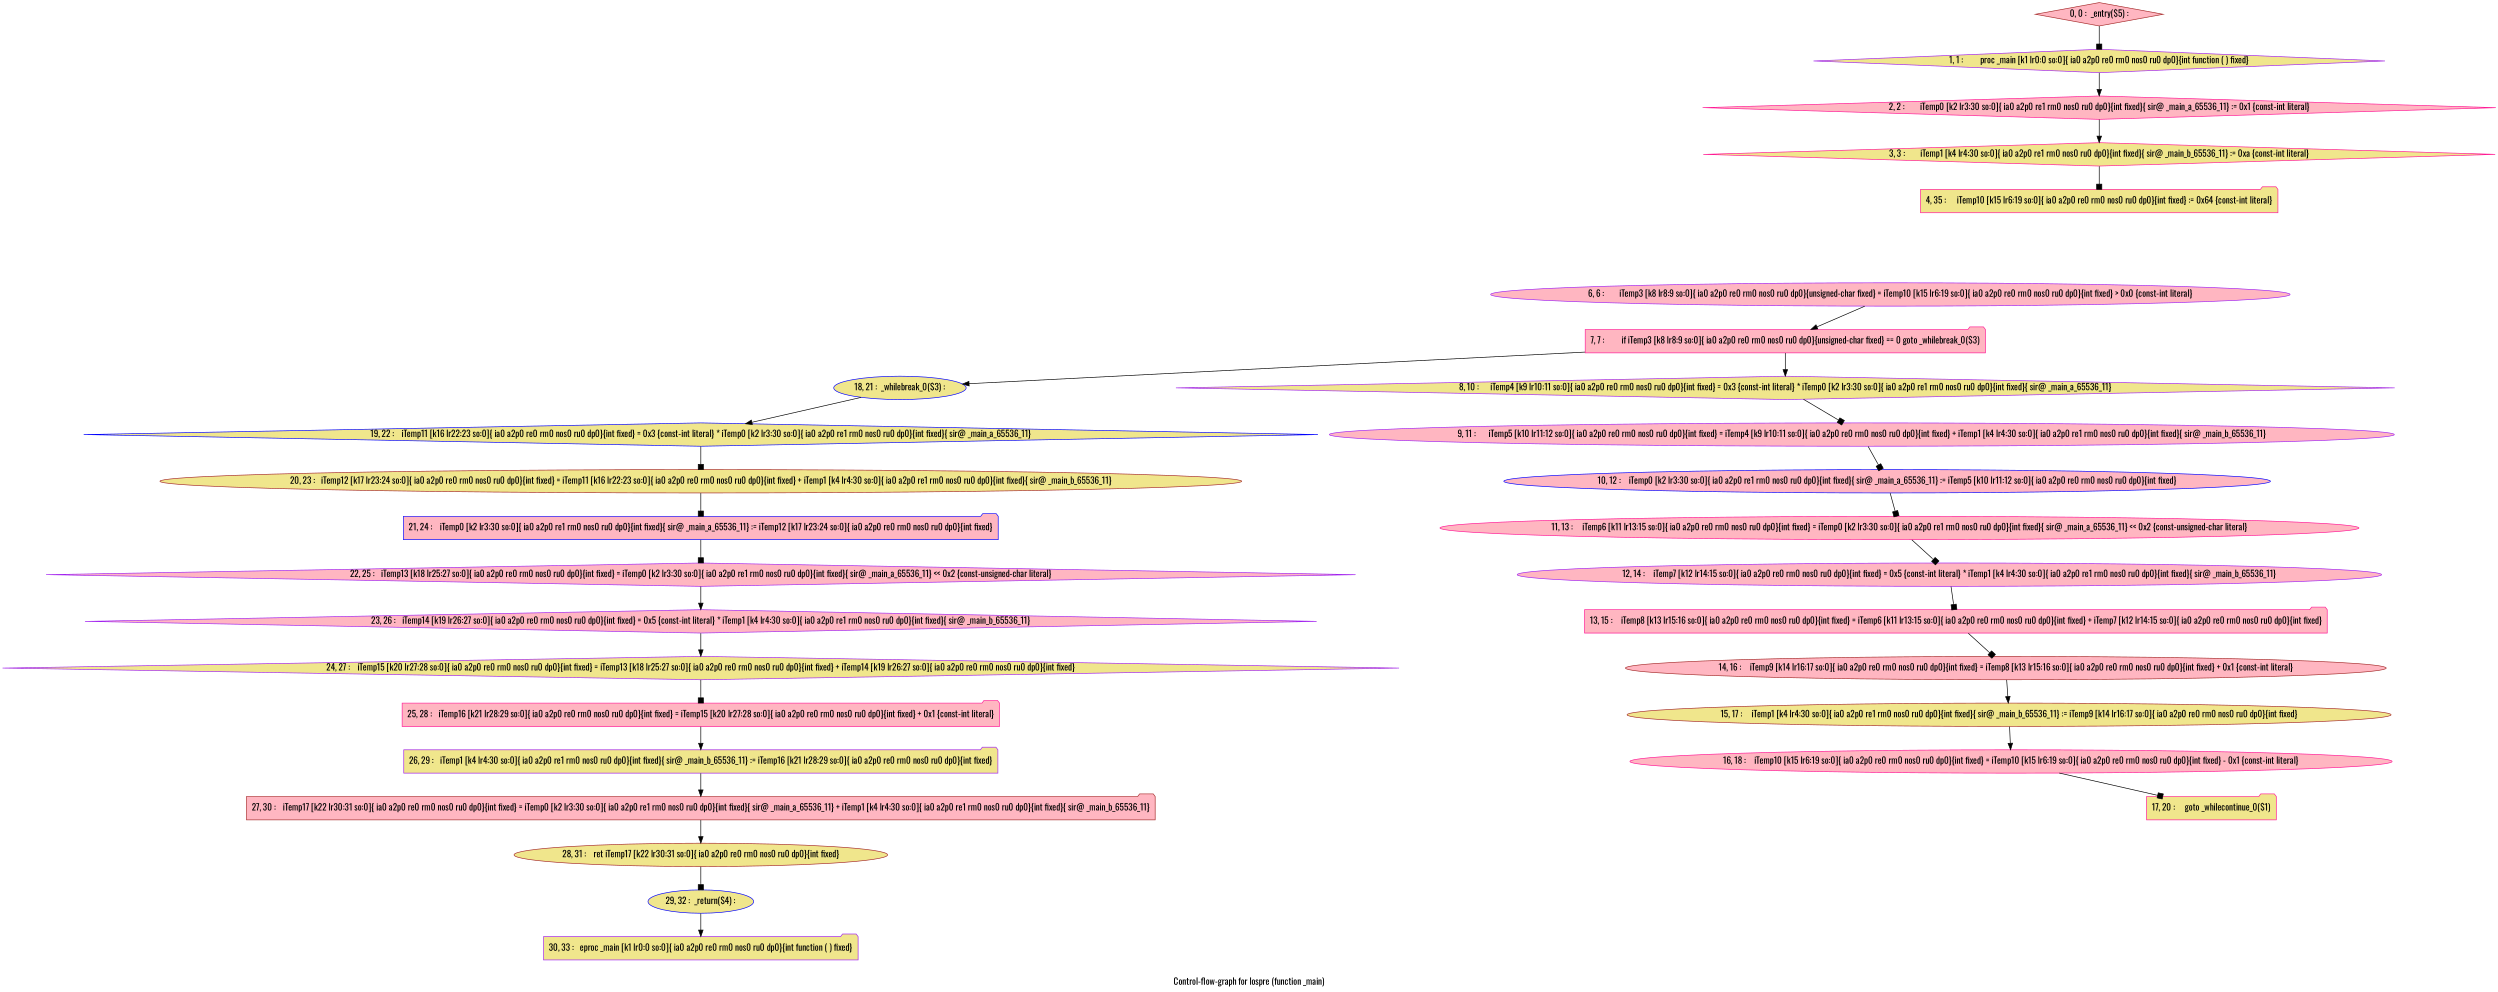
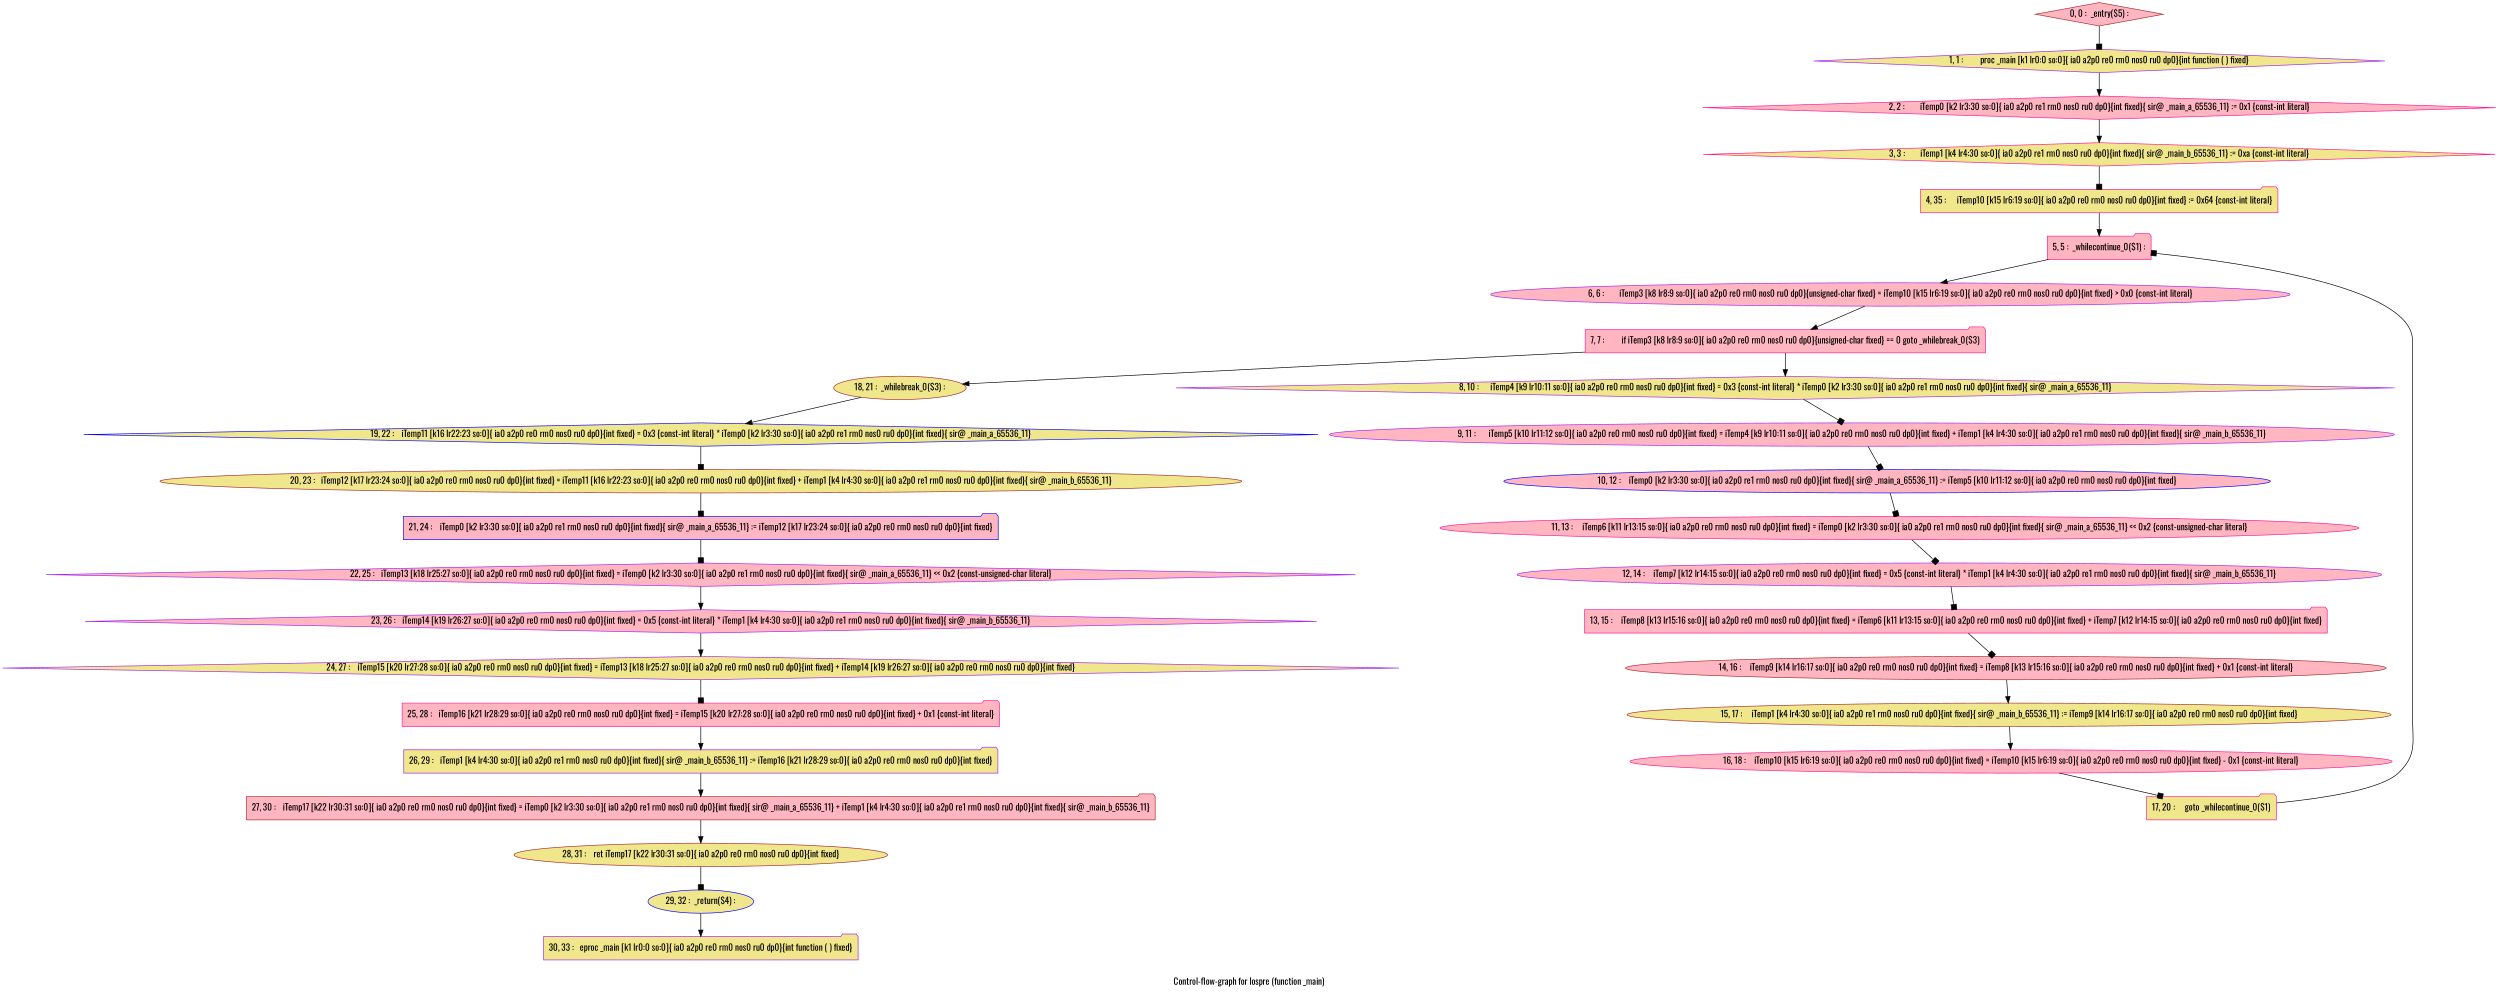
node "5, 5 :  _whilecontinue_0($1) :": added
node "18, 21 :  _whilebreak_0($3) :": color blue -> brown
